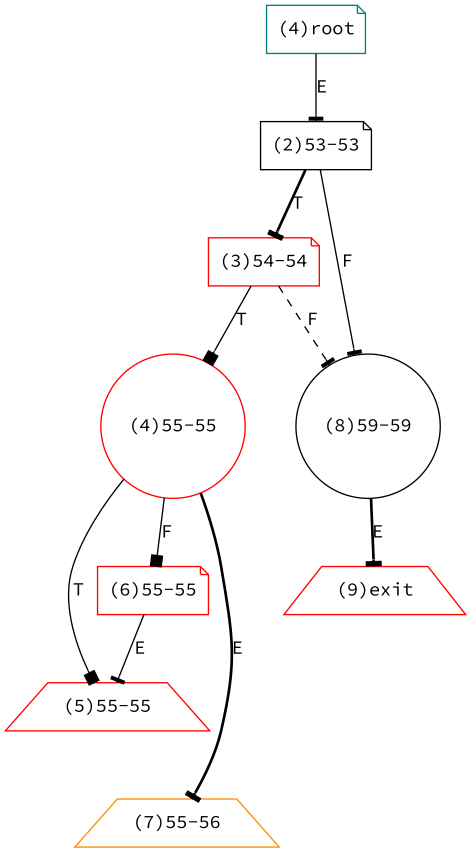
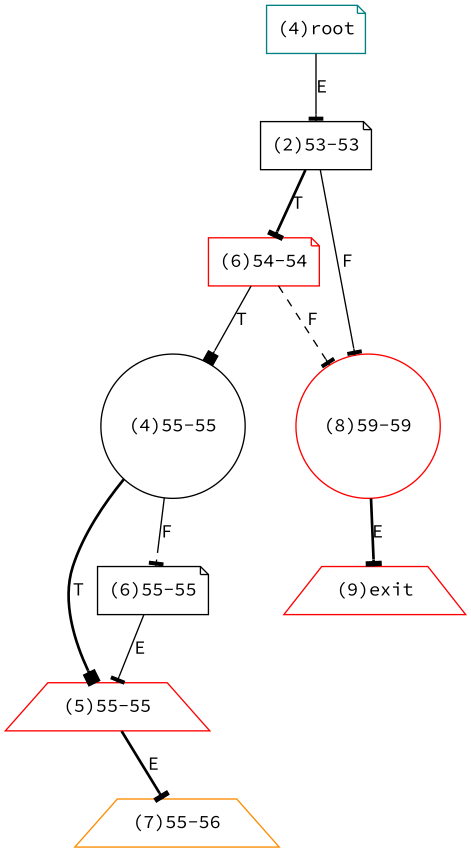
node "(3)54-54": label "(3)54-54" -> "(6)54-54"
node "(4)55-55": color red -> black
node "(8)59-59": color black -> red
edge "(4)55-55" -> "(6)55-55": arrowhead box -> tee
edge "(4)55-55" -> "(5)55-55": style solid -> bold
node "(6)55-55": color red -> black
edge "(4)55-55" -> "(7)55-56": now "(5)55-55" -> "(7)55-56"
